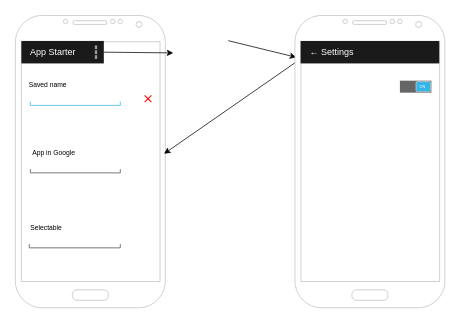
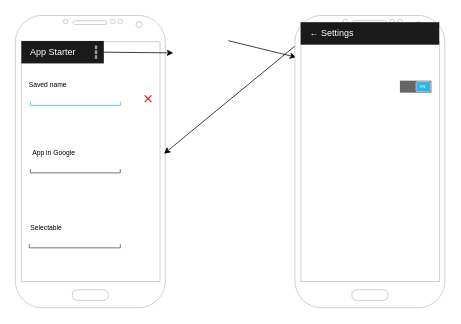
node "← Settings": moved (370, 52) -> (370, 33)
